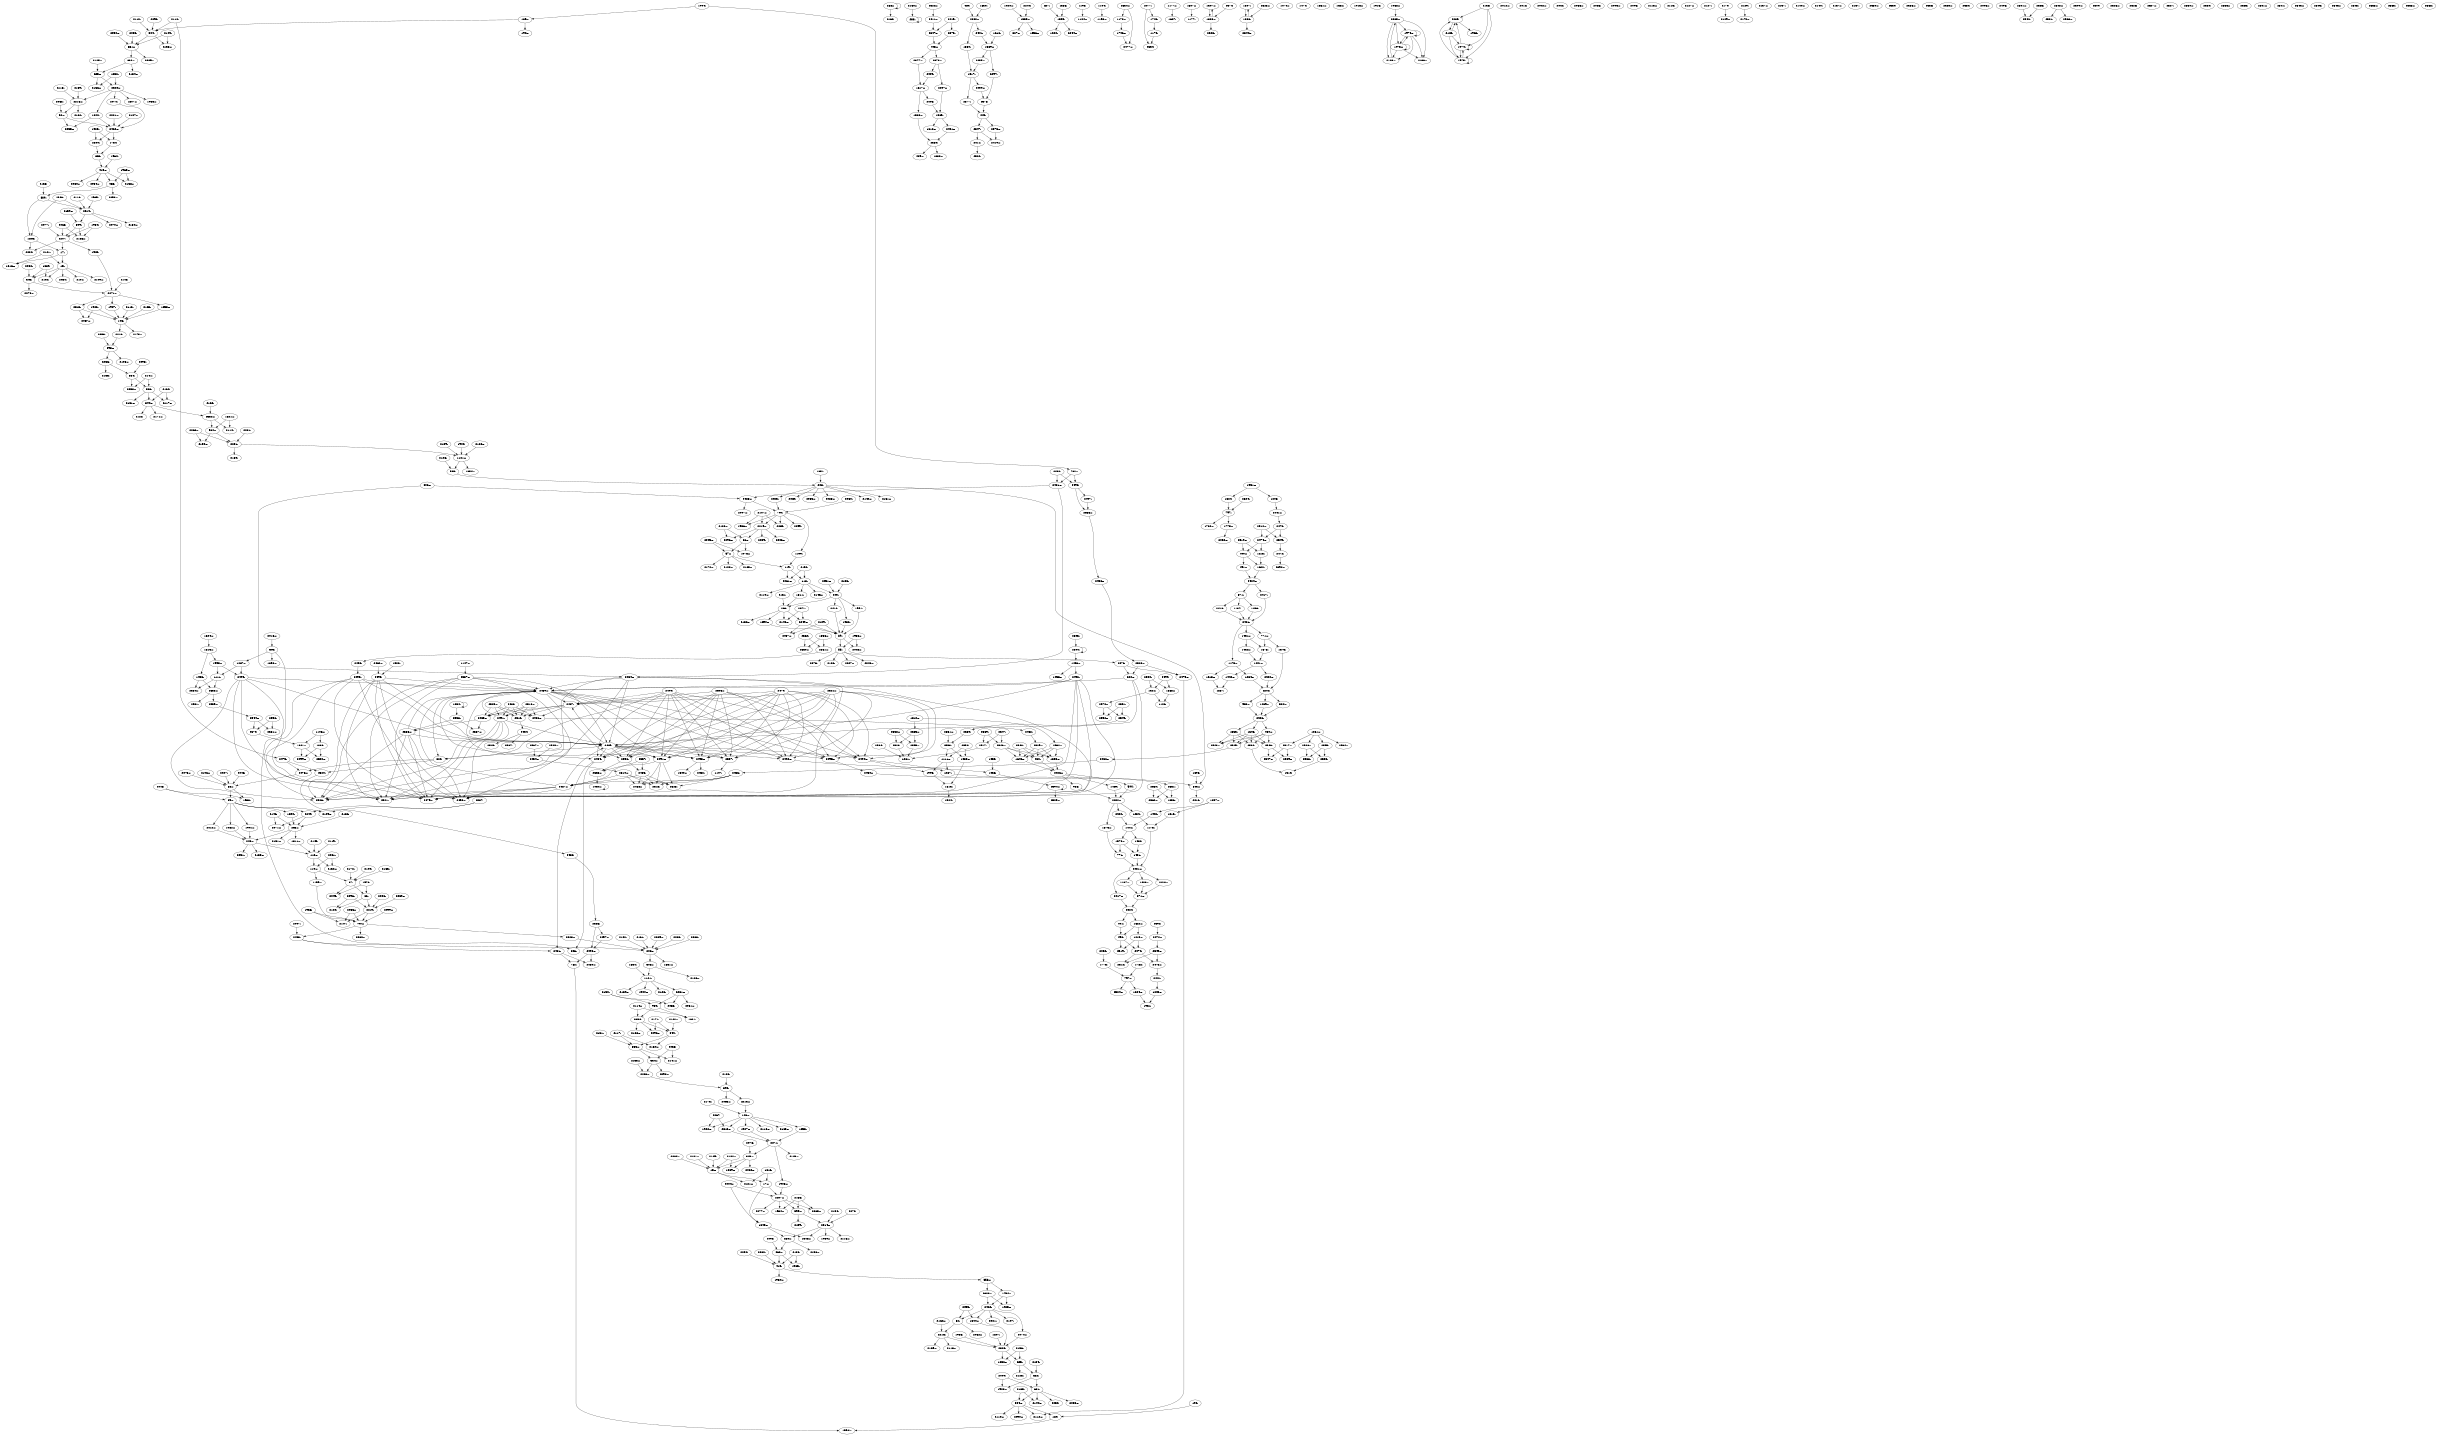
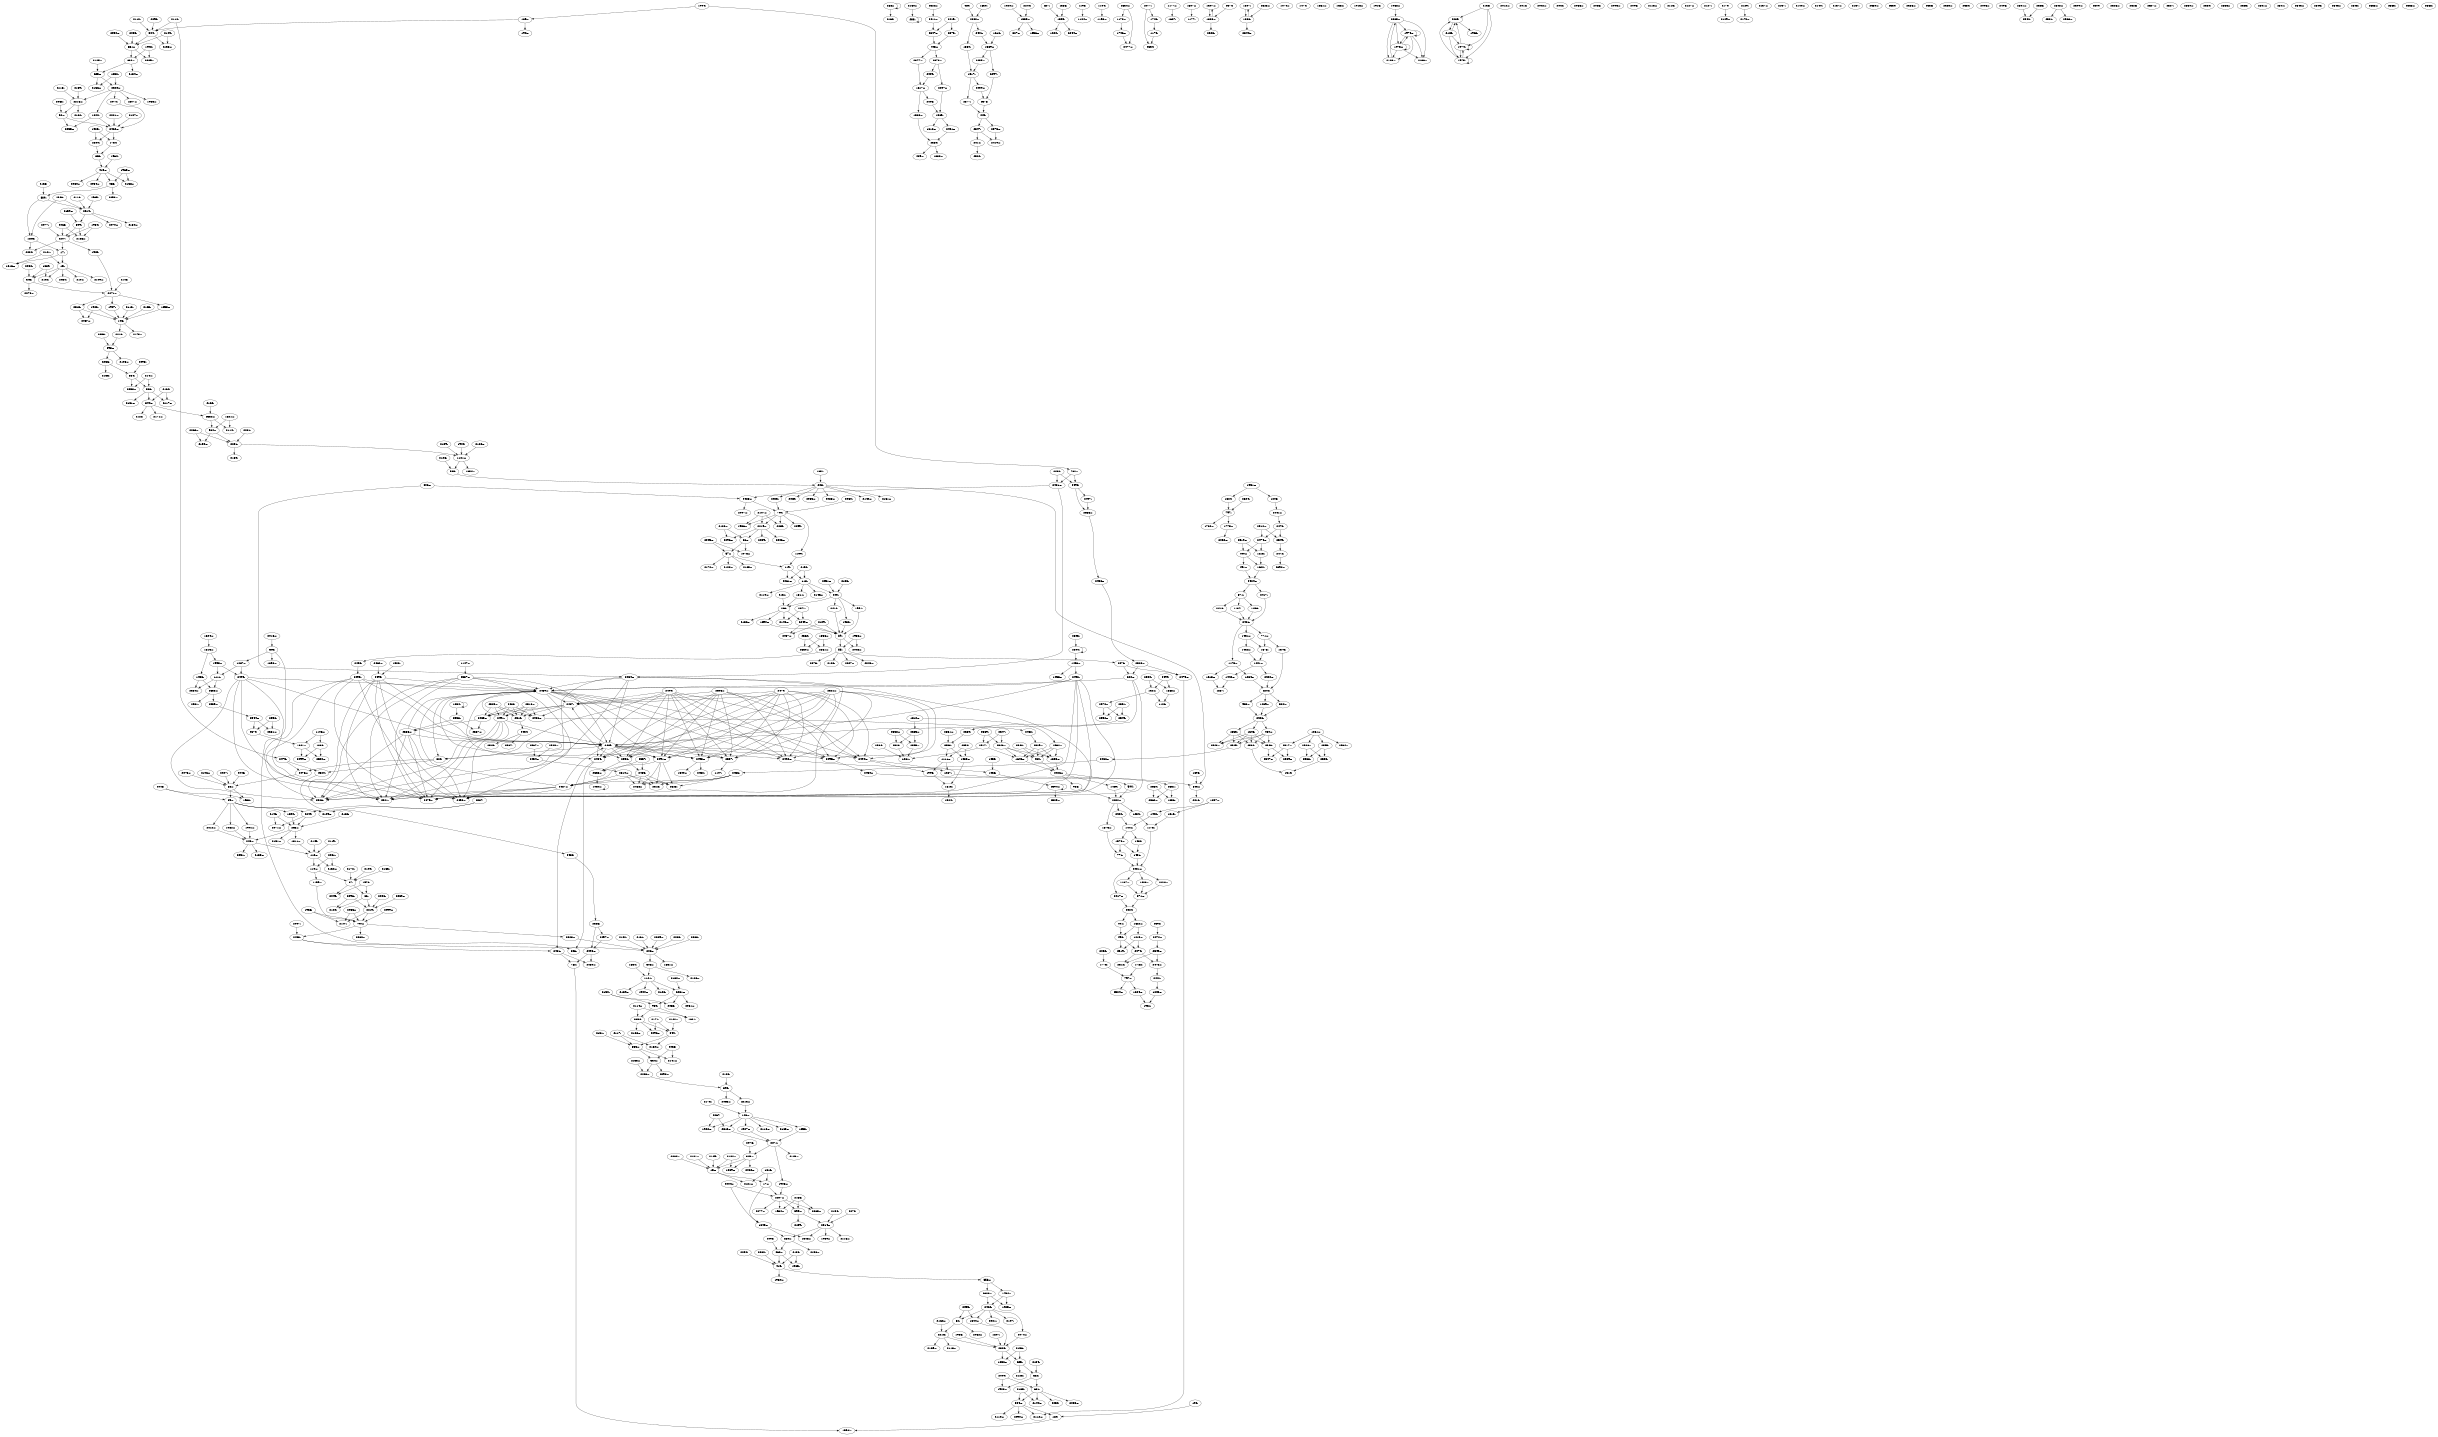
node "1908-": added
edge "2548-" -> "1646+": now "2517-" -> "1646+"
node "2130+": added
